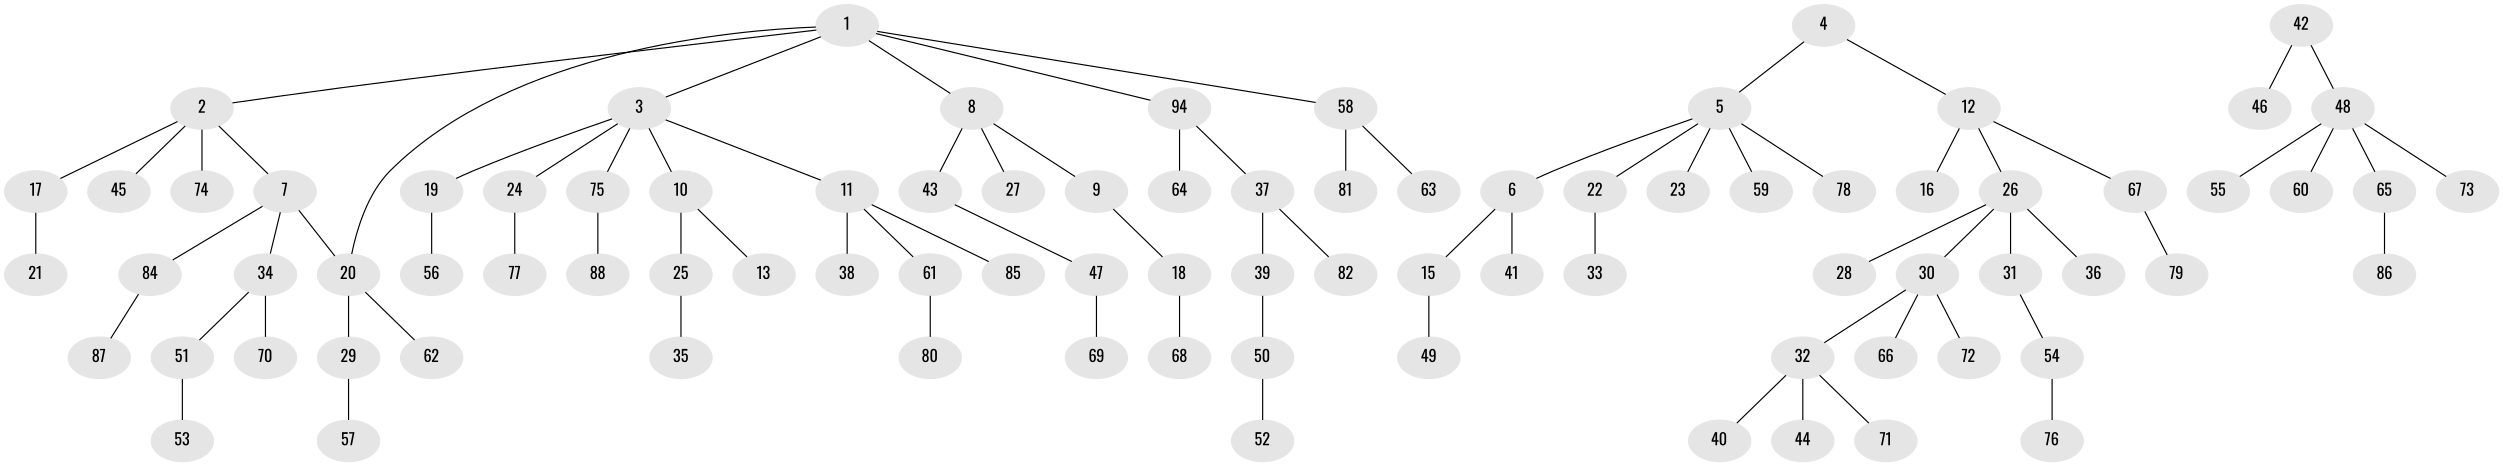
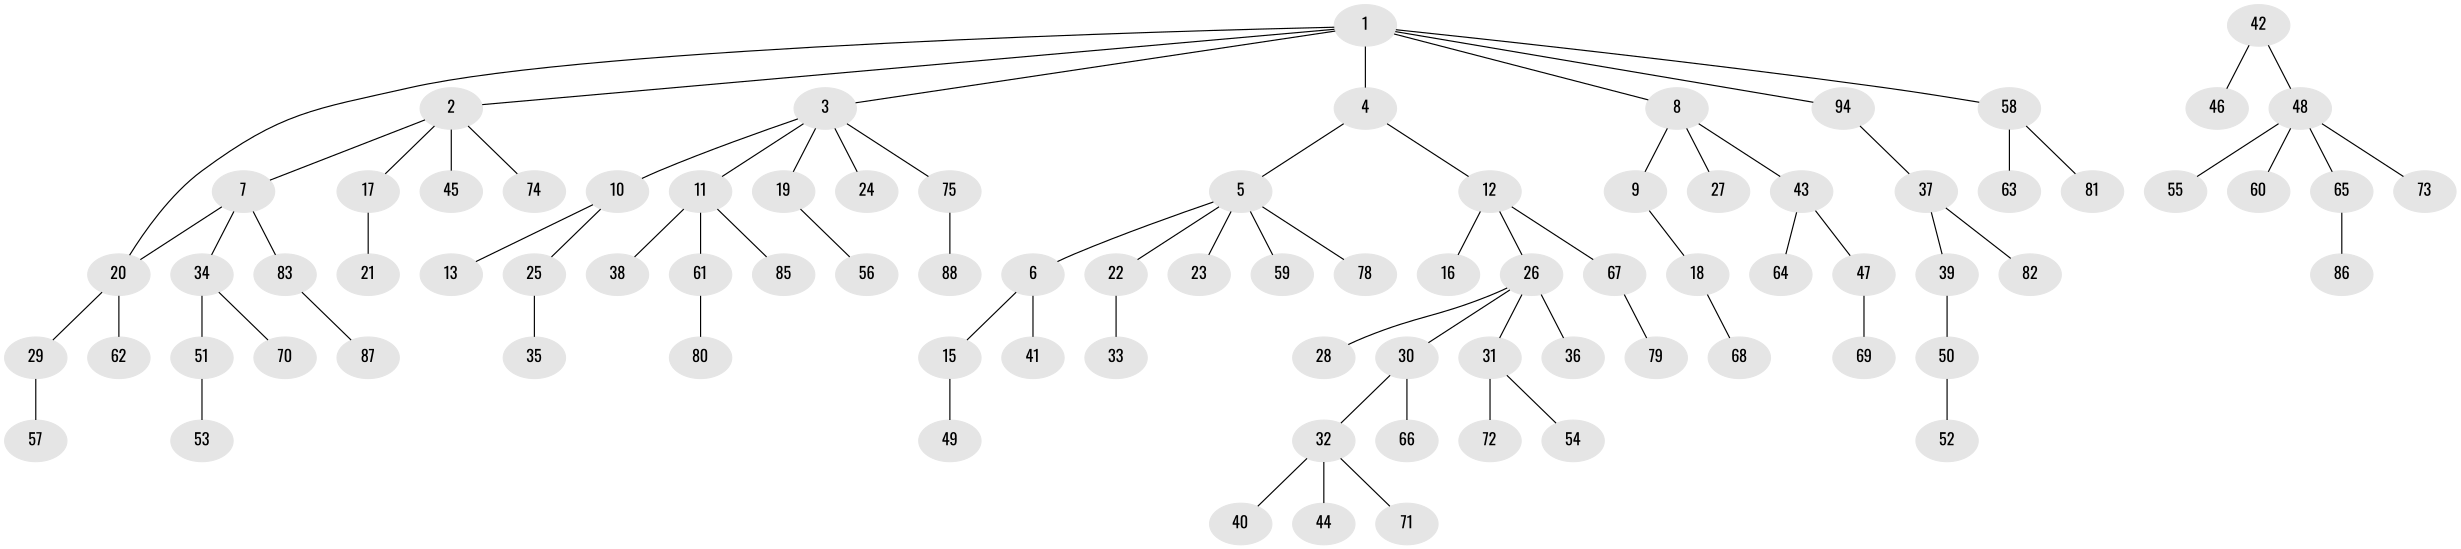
edge "1" -- "4": added
edge "94" -- "64": now "43" -- "64"
node "84": label "84" -> "83"
node "77": removed
edge "30" -- "72": now "31" -- "72"
node "76": removed
